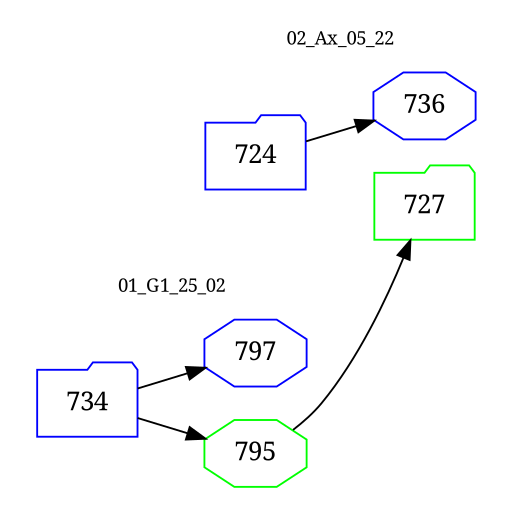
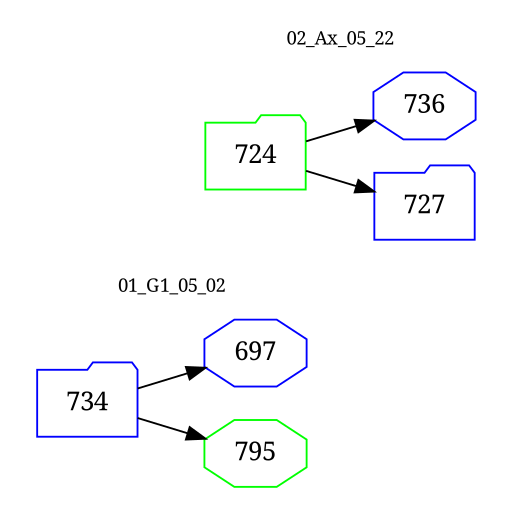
node "724": color blue -> green
node "727": color green -> blue
cluster "01_G1_25_02": label "01_G1_25_02" -> "01_G1_05_02"
edge "795" -> "727": now "724" -> "727"
node "797": label "797" -> "697"
